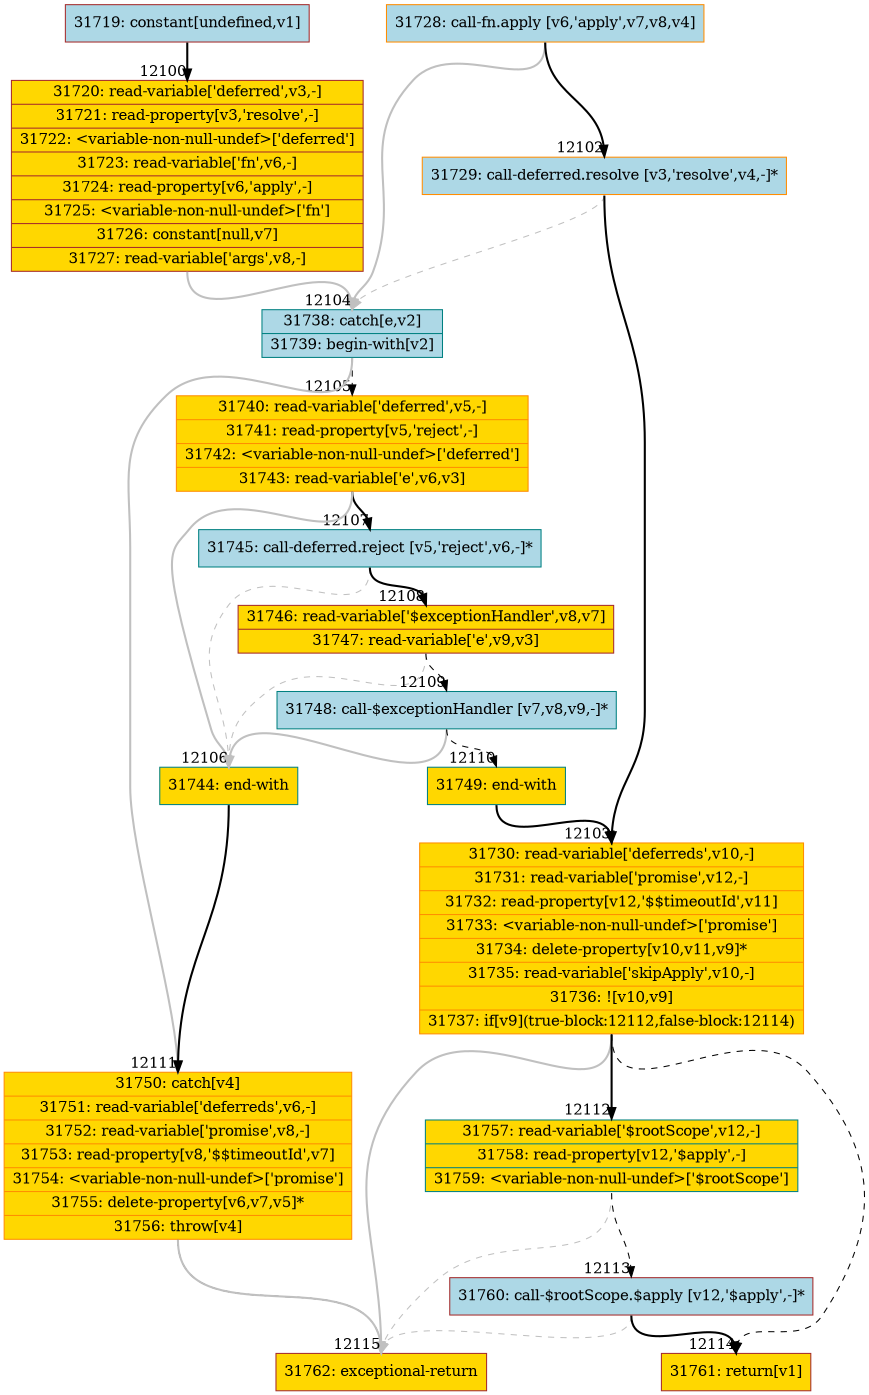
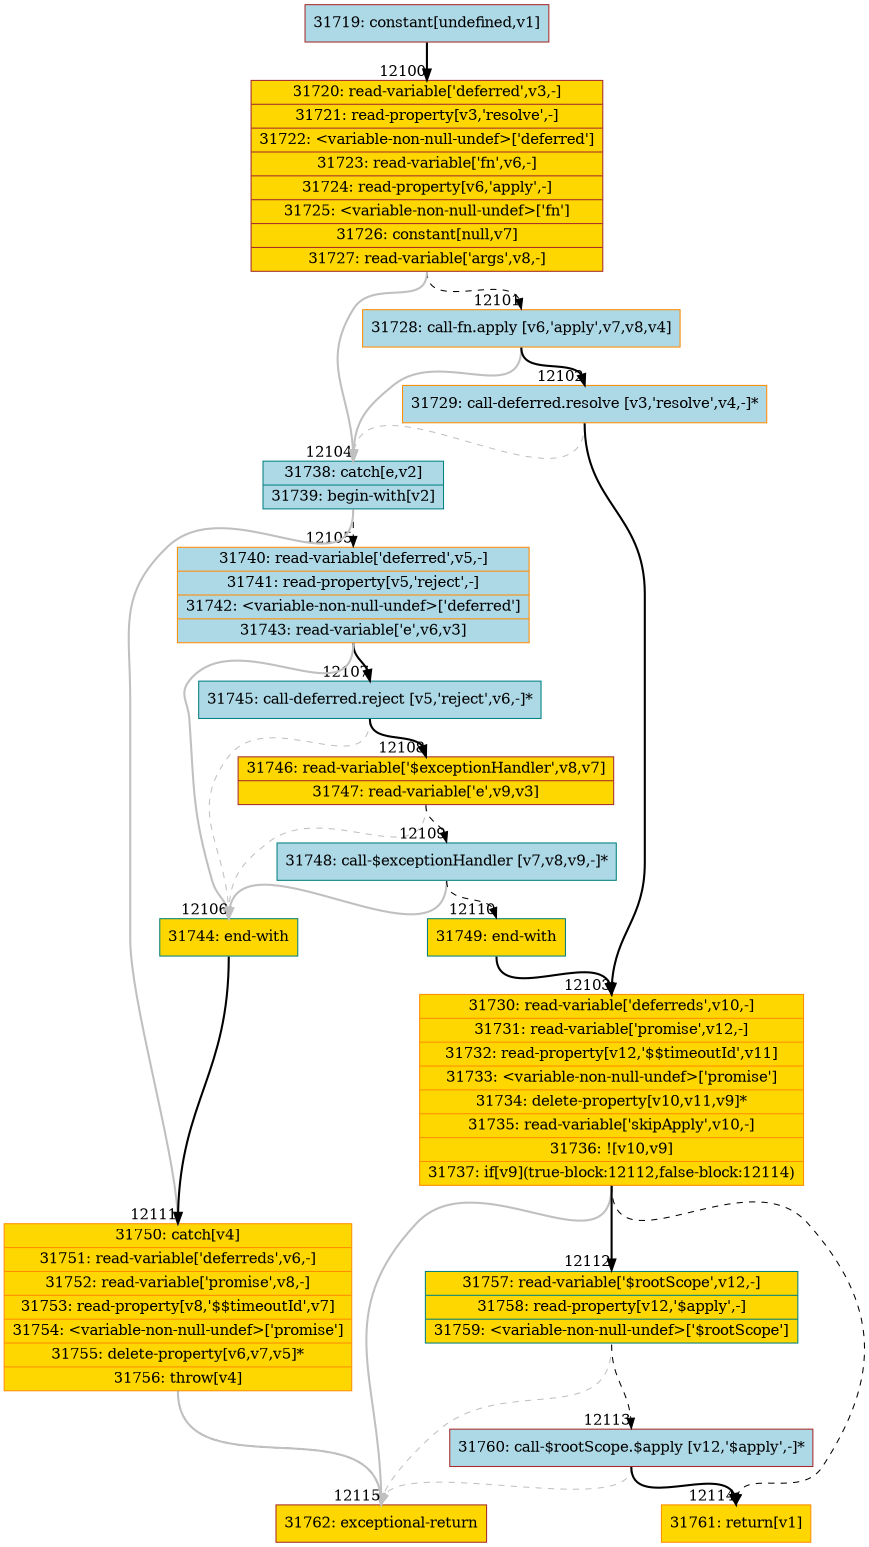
edge "31720: read-variable['deferred',v3,-]" -> "31728: call-fn.apply [v6,'apply',v7,v8,v4]": added
node "31740: read-variable['deferred',v5,-]": fillcolor gold -> lightblue
node "31761: return[v1]": color brown -> darkorange
